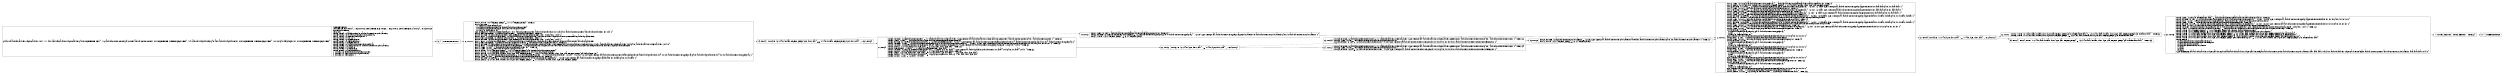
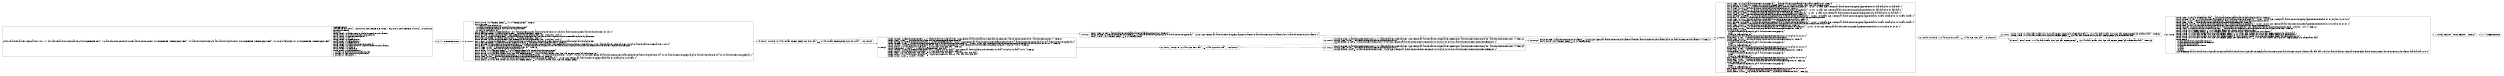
node "16: ?": text "MTH_ENTER_BLOCK" -> "MOVE_ENTER_BLOCK"
